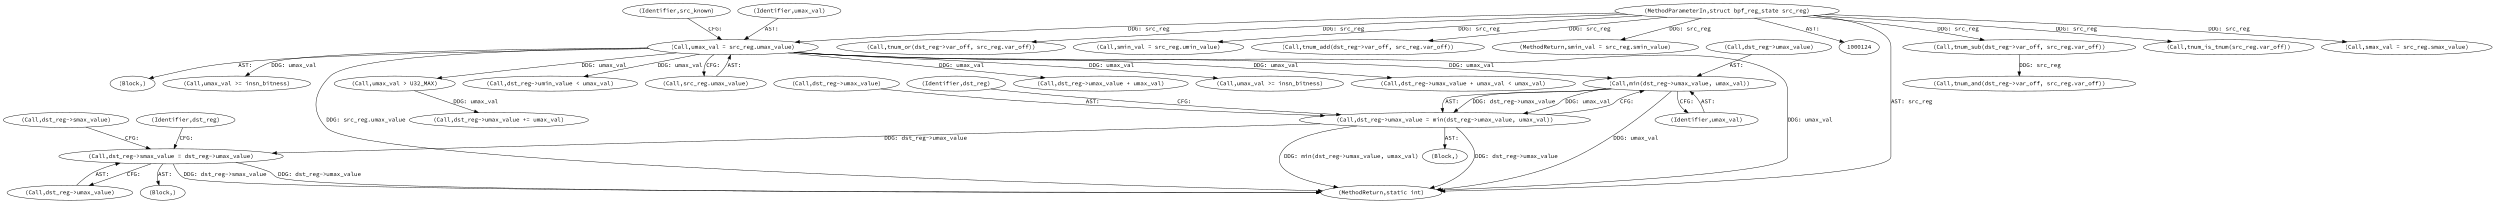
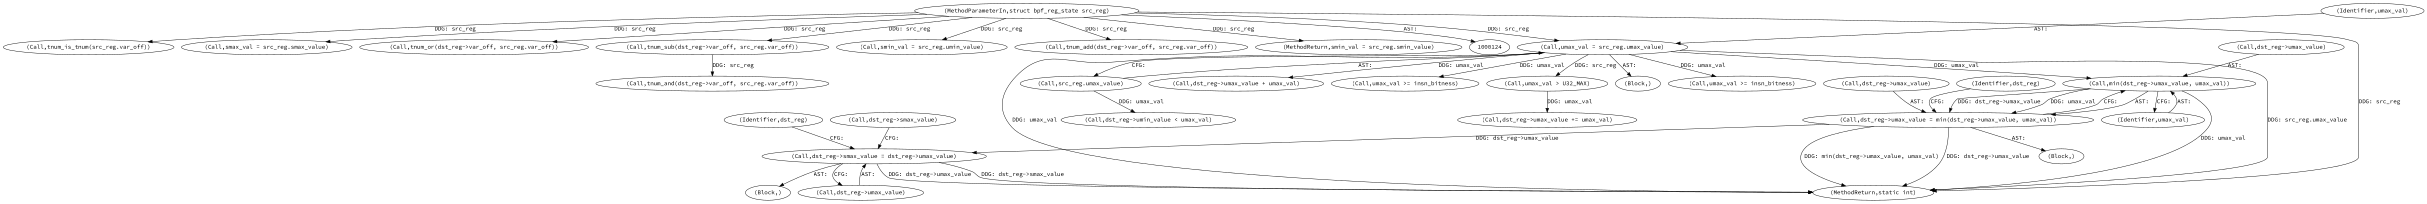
node "(Identifier,src_known)": removed
edge "(Call,umax_val = src_reg.umax_value)" -> "(Call,umax_val > U32_MAX)": label "DDG: umax_val" -> "DDG: src_reg"
edge "(Call,umax_val = src_reg.umax_value)" -> "(Call,dst_reg->umin_value < umax_val)": now "(Call,src_reg.umax_value)" -> "(Call,dst_reg->umin_value < umax_val)"
node "(Call,dst_reg->umax_value + umax_val < umax_val)": removed
edge "(MethodParameterIn,struct bpf_reg_state src_reg)" -> "(MethodReturn,static int)": label "AST: src_reg" -> "DDG: src_reg"
